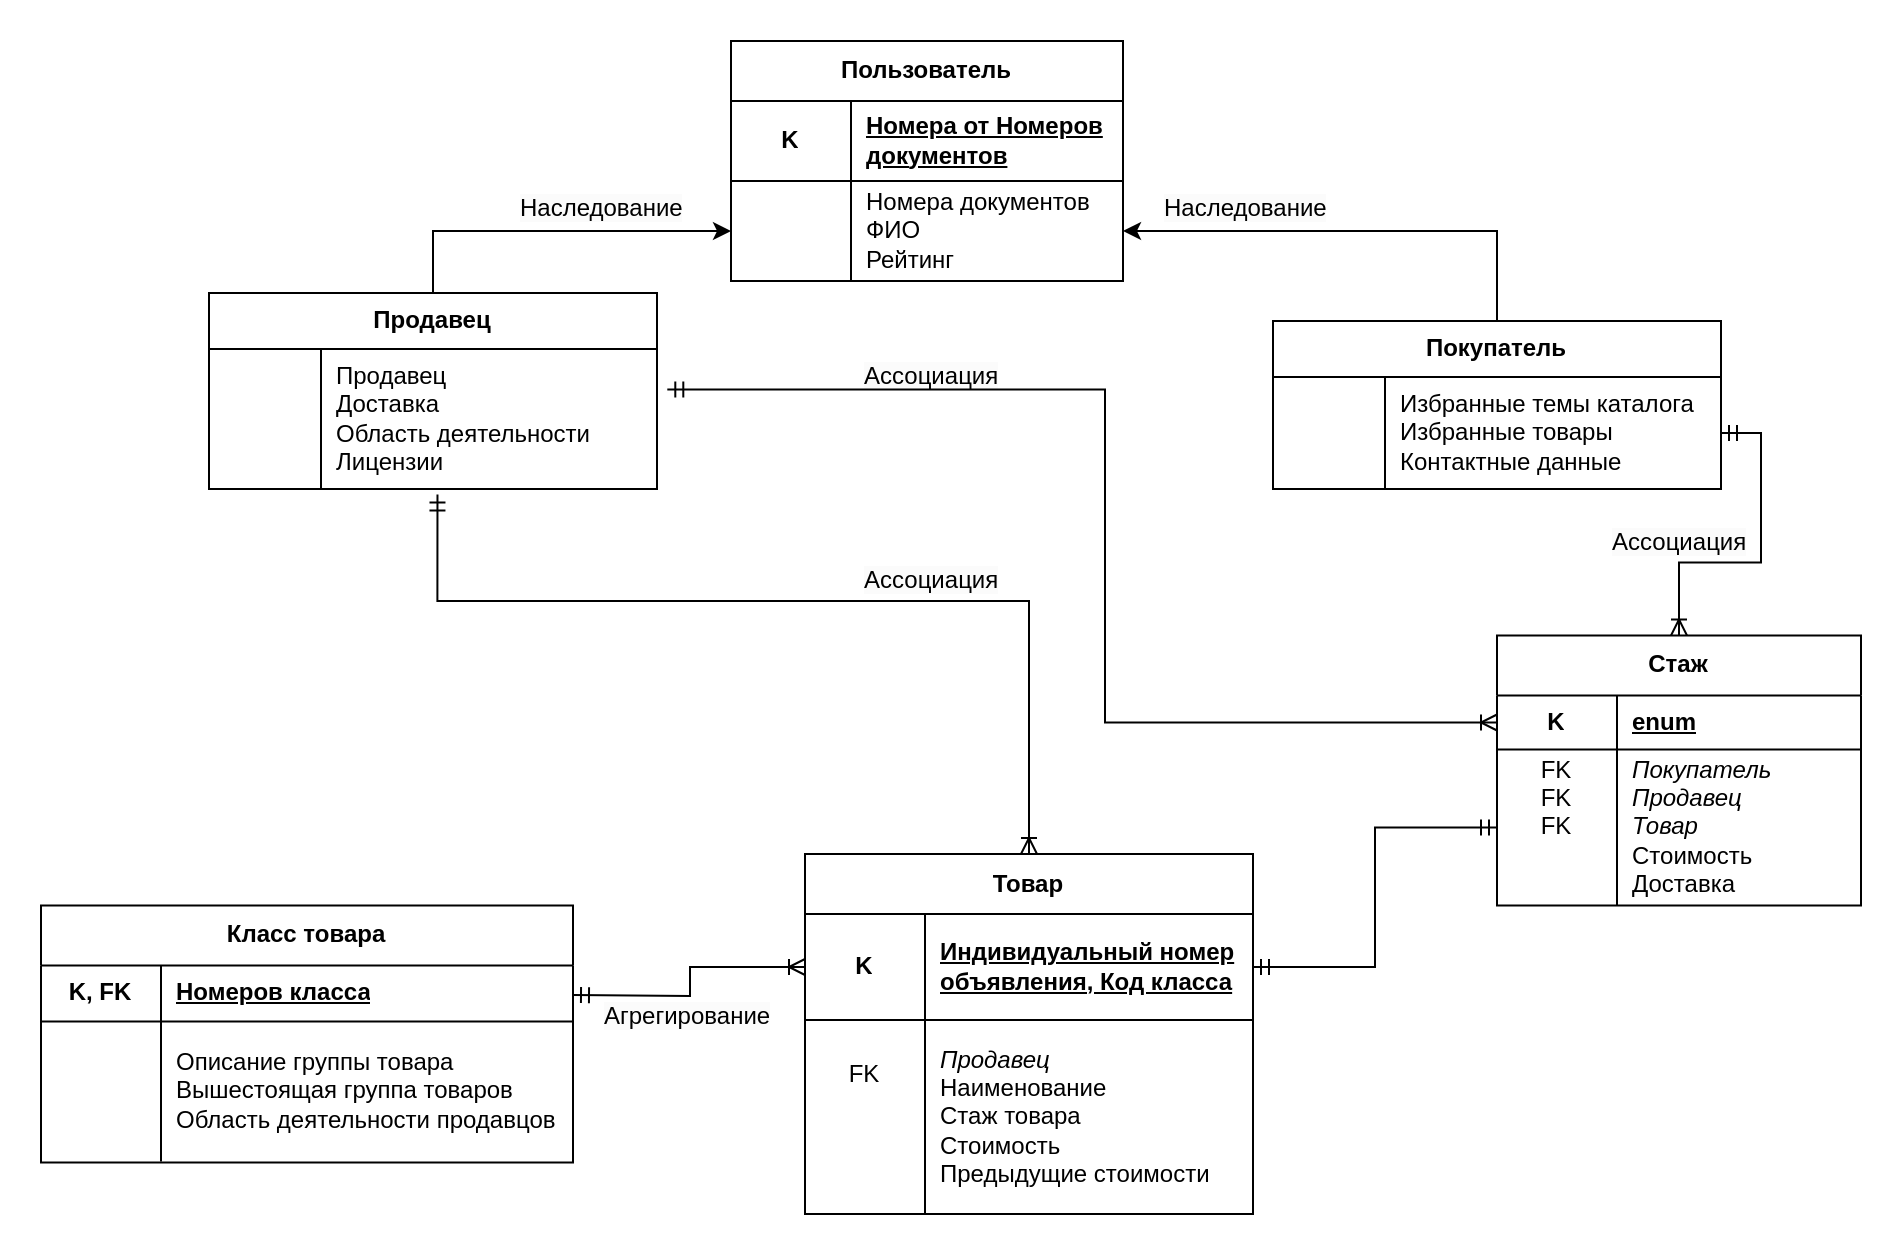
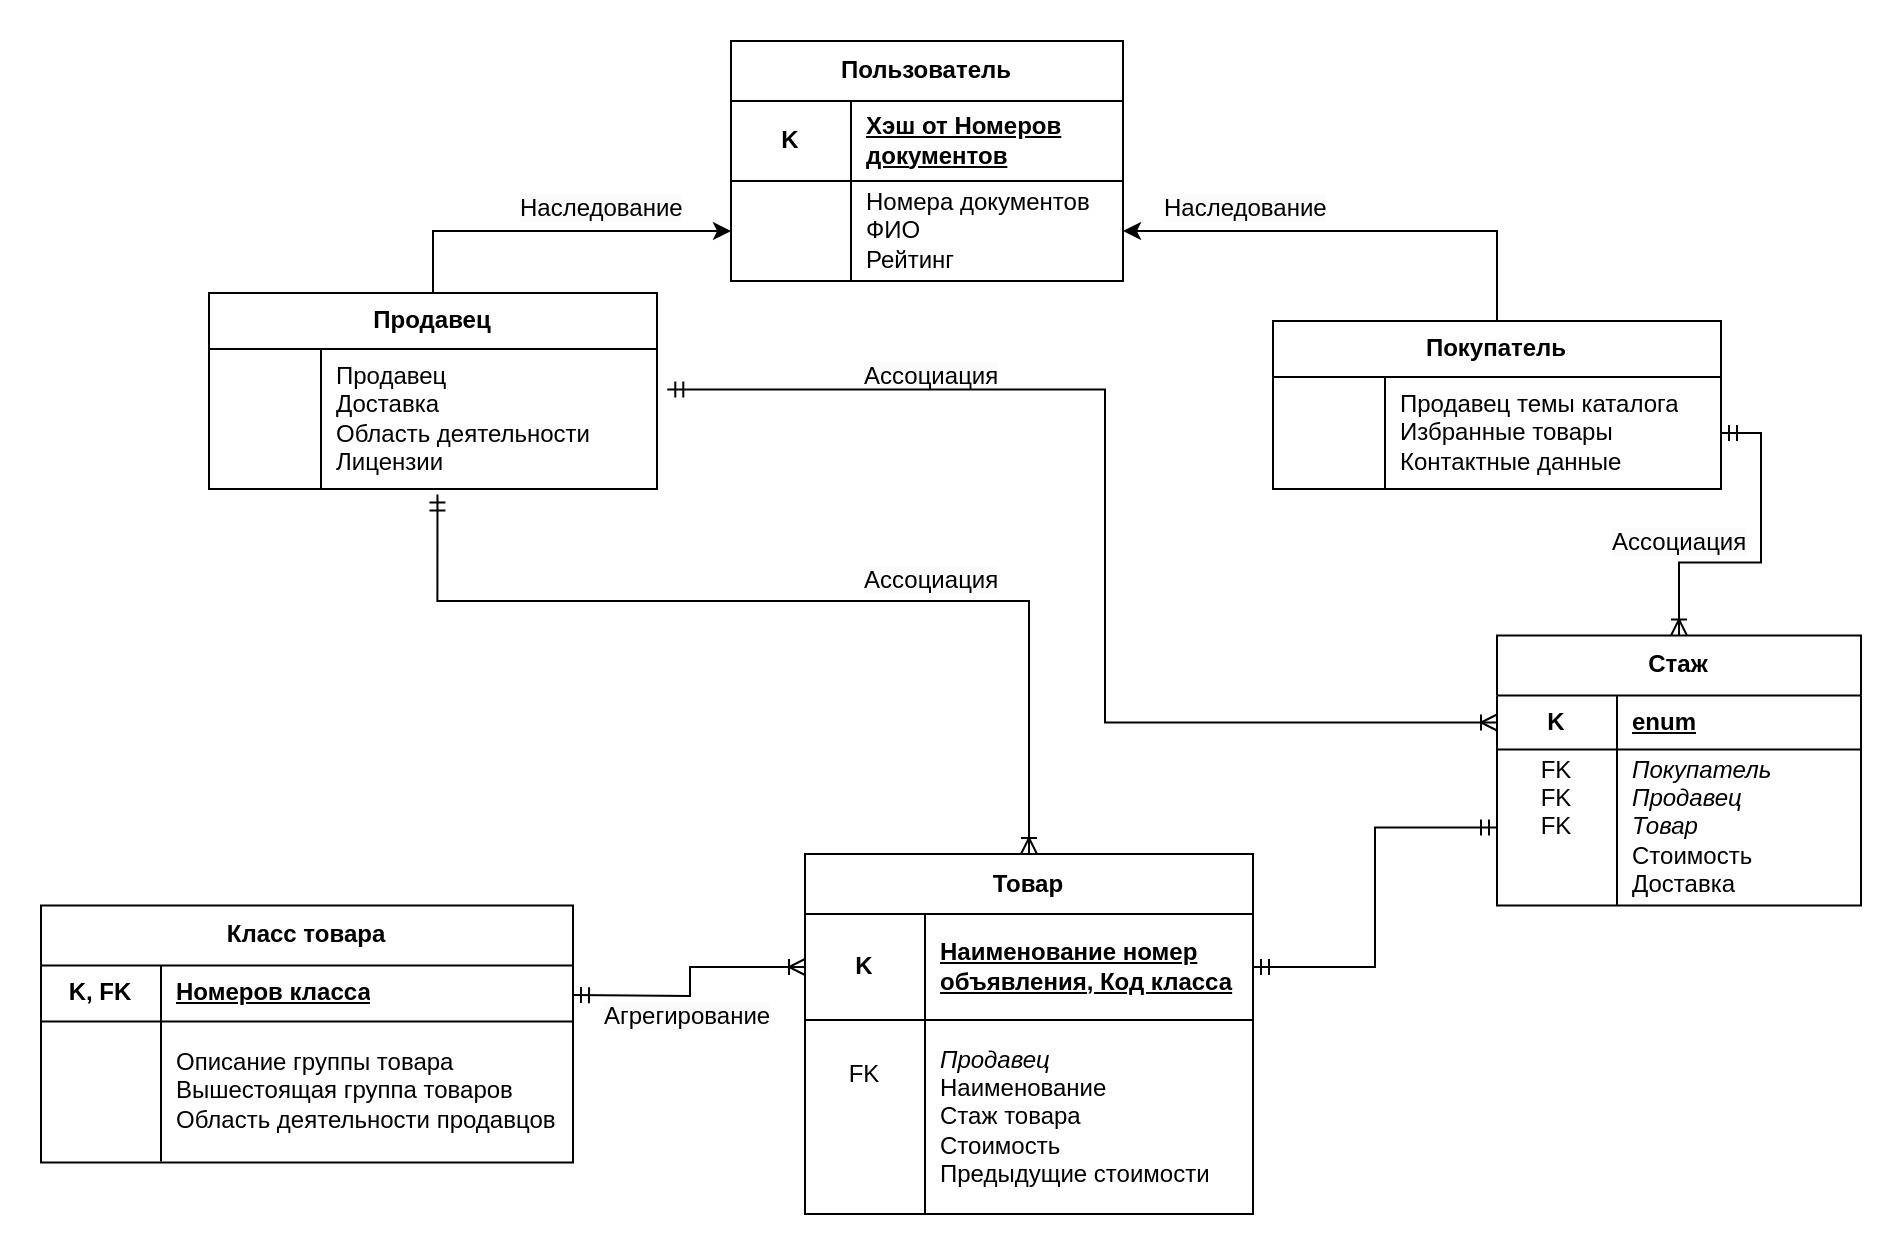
node "Номера от Номеров документов": label "Номера от Номеров документов" -> "Хэш от Номеров документов"
node "Избранные темы каталога Избранные товары Контактные данные": label "Избранные темы каталога Избранные товары Контактные данные" -> "Продавец темы каталога Избранные товары Контактные данные"
node "Индивидуальный номер объявления, Код класса": label "Индивидуальный номер объявления, Код класса" -> "Наименование номер объявления, Код класса"
